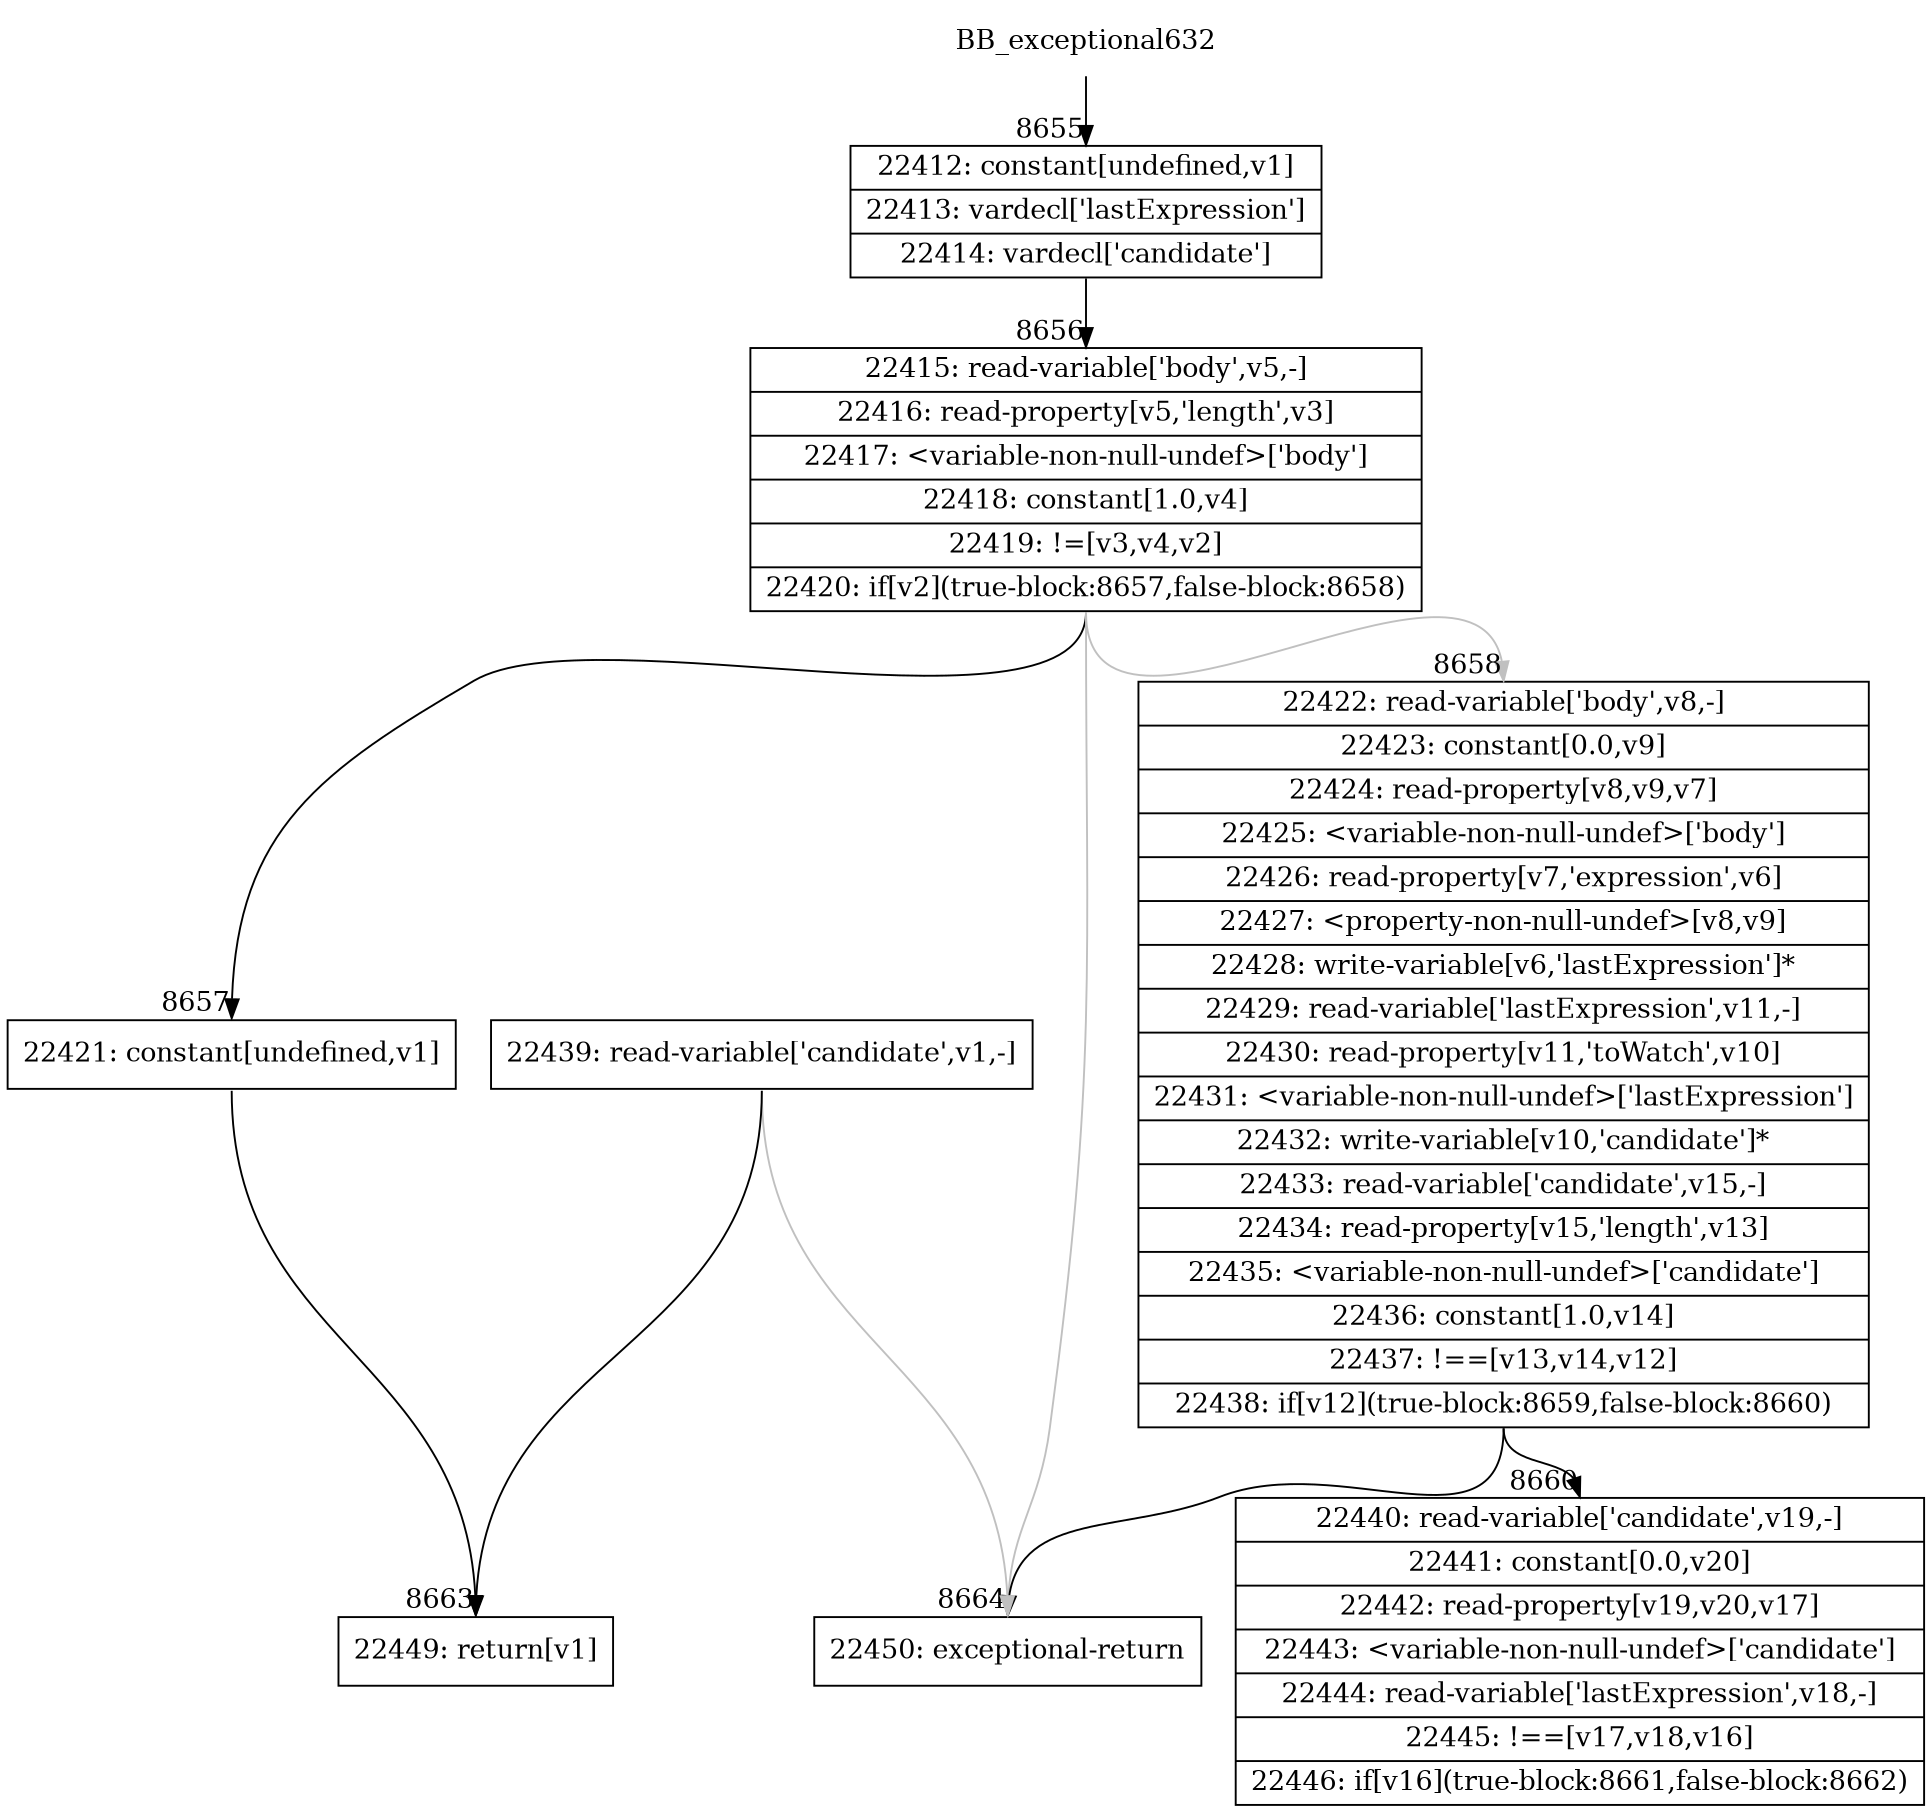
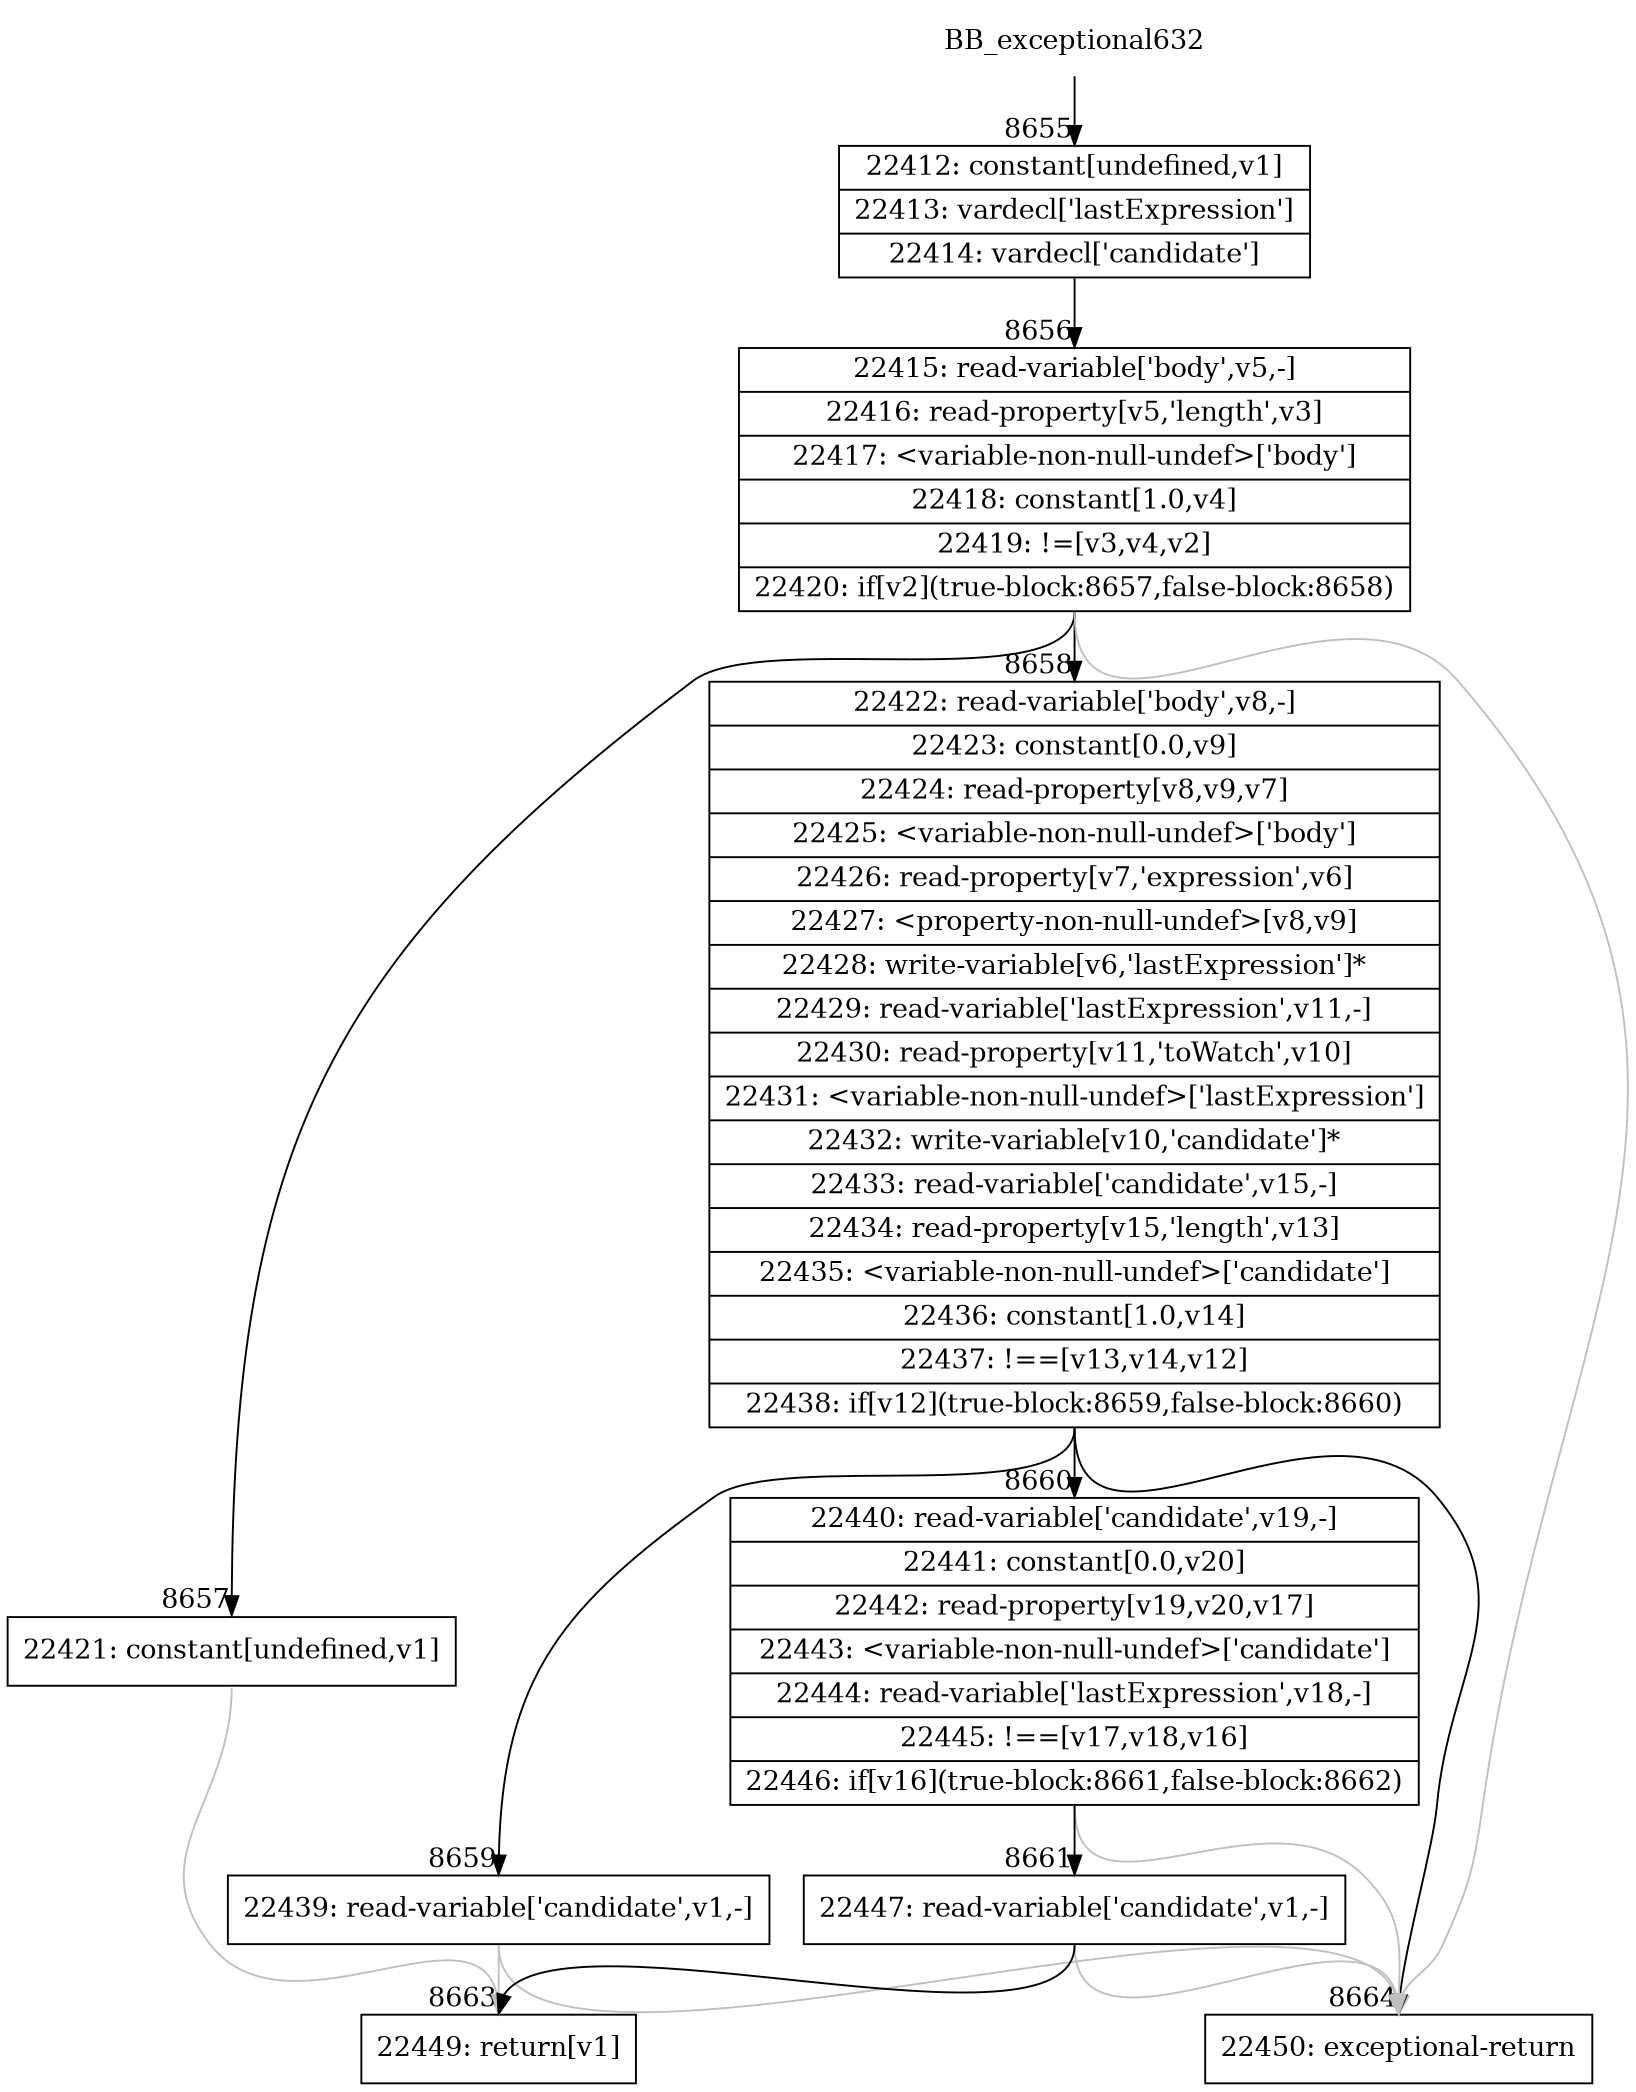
edge "22415: read-variable['body',v5,-]" -> "22422: read-variable['body',v8,-]": color gray -> black
edge "22421: constant[undefined,v1]" -> "22449: return[v1]": color black -> gray
edge "22439: read-variable['candidate',v1,-]" -> "22449: return[v1]": color black -> gray
edge "22422: read-variable['body',v8,-]" -> "22439: read-variable['candidate',v1,-]": added
edge "22440: read-variable['candidate',v19,-]" -> "22450: exceptional-return": added
node "22447: read-variable['candidate',v1,-]": added
